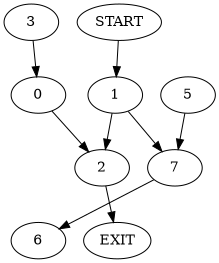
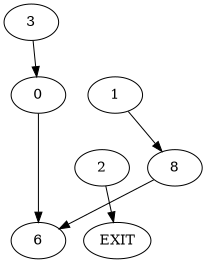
node "START": removed
node "5": removed
edge "1" -> "2": removed
edge "0" -> "2": now "0" -> "6"
node "7": label "7" -> "8"
